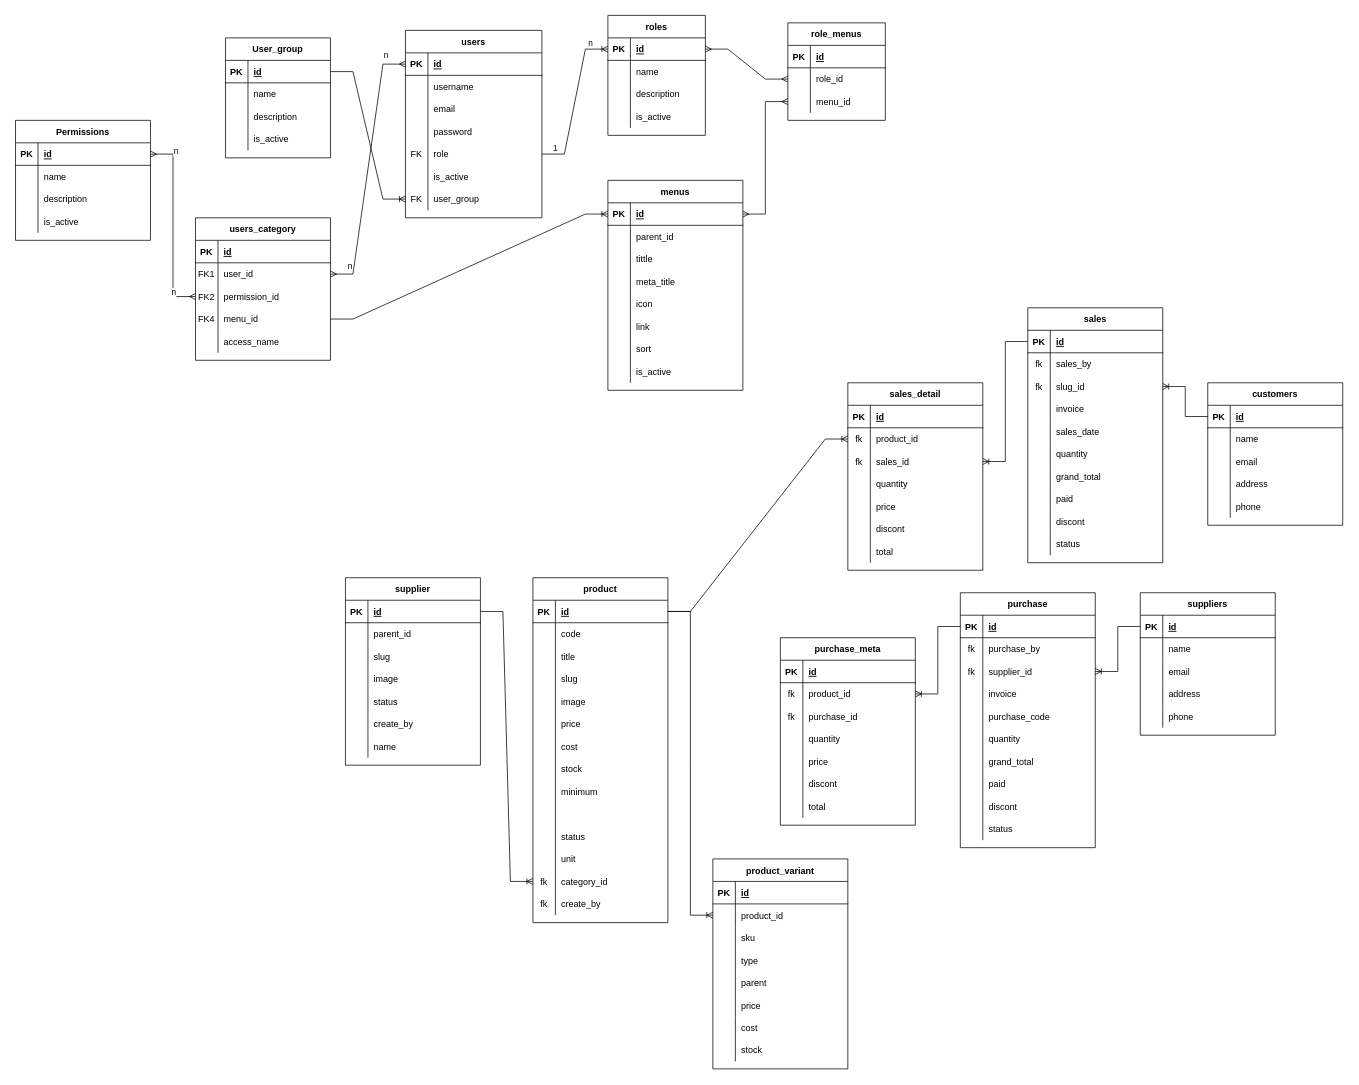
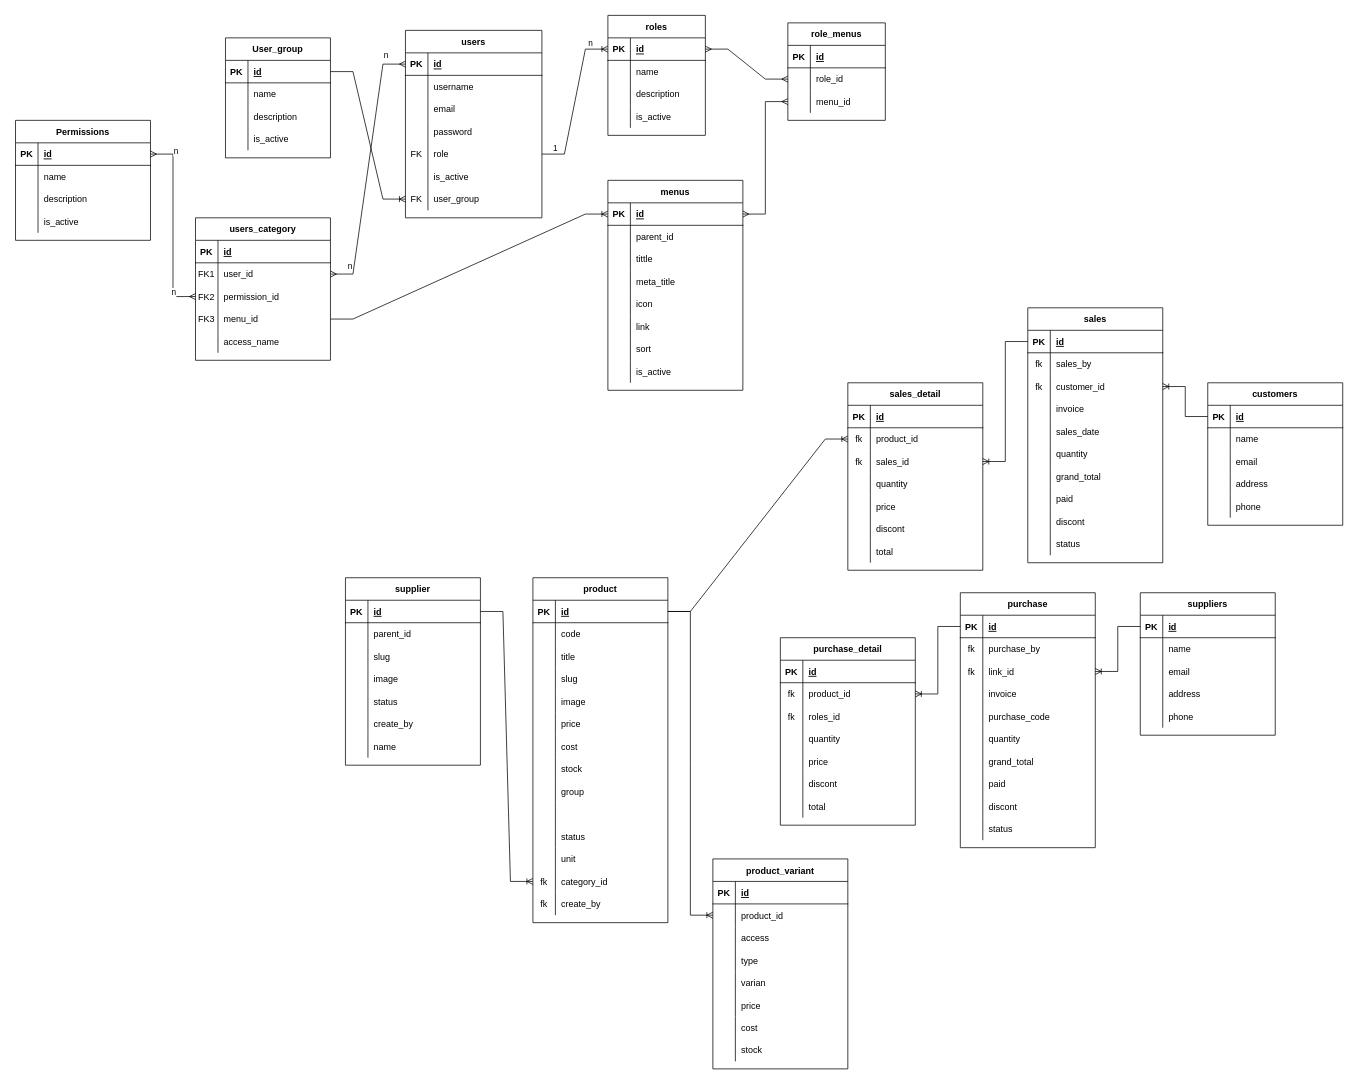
node "FK4": label "FK4" -> "FK3"
node "slug_id": label "slug_id" -> "customer_id"
node "purchase_meta": label "purchase_meta" -> "purchase_detail"
node "supplier_id": label "supplier_id" -> "link_id"
node "purchase_id": label "purchase_id" -> "roles_id"
node "minimum": label "minimum" -> "group"
node "sku": label "sku" -> "access"
node "parent": label "parent" -> "varian"
